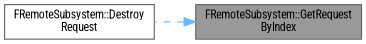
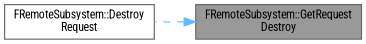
node "FRemoteSubsystem::GetRequest ByIndex": label "FRemoteSubsystem::GetRequest ByIndex" -> "FRemoteSubsystem::GetRequest Destroy"
